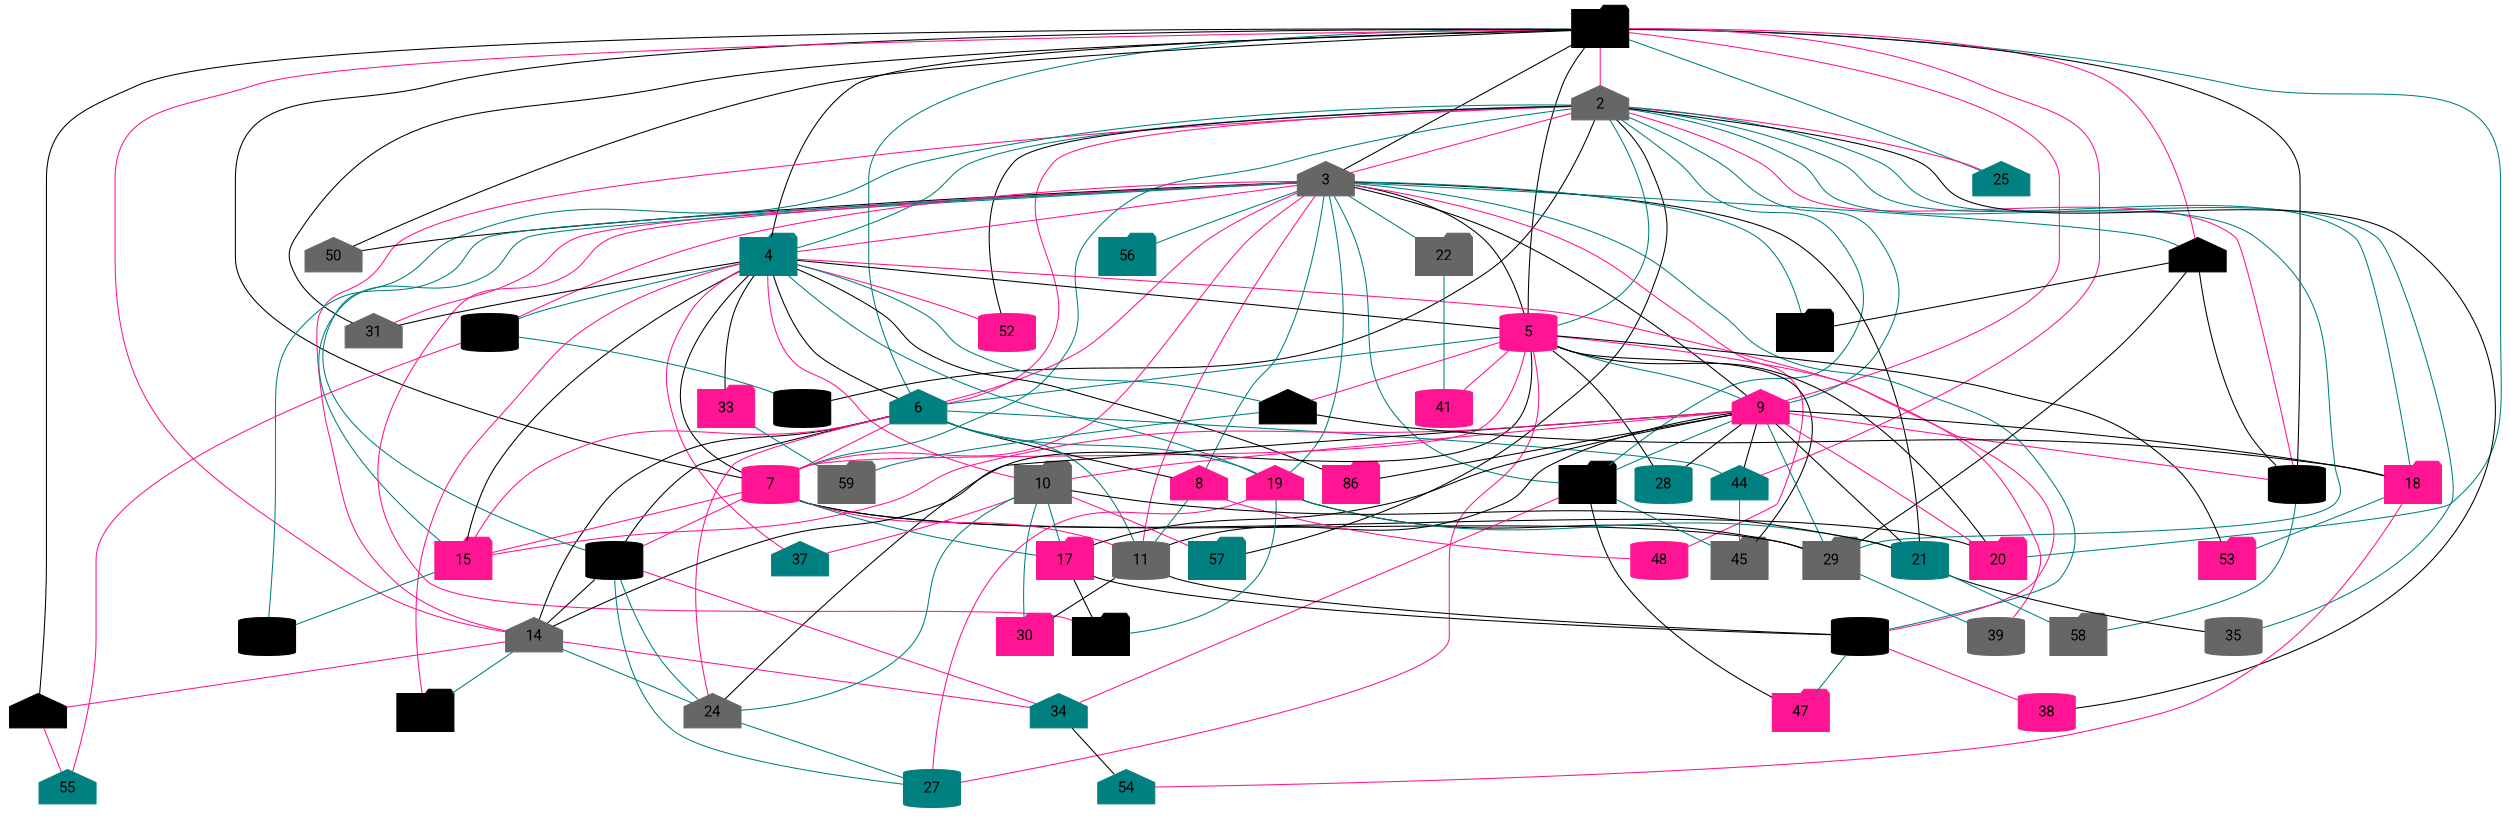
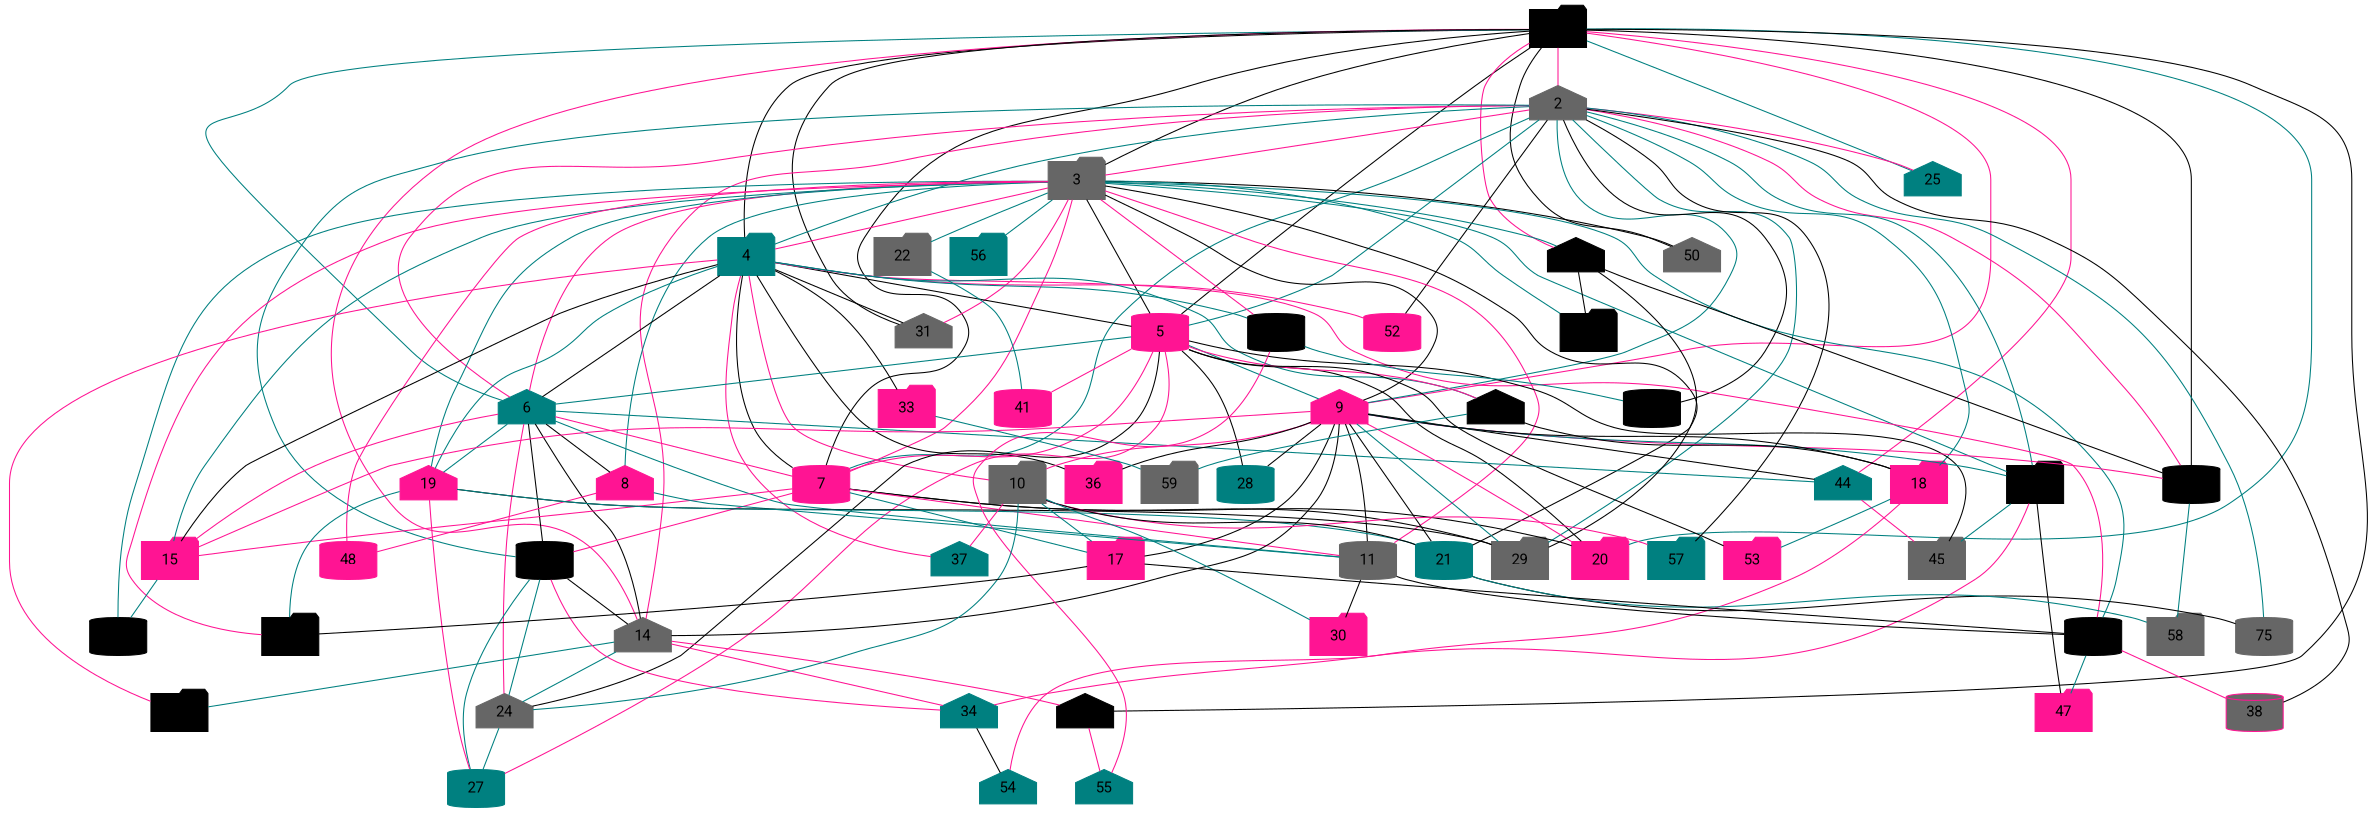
node "3": shape house -> folder
node "86": label "86" -> "36"
node "39": removed
node "35": label "35" -> "75"
node "38": fillcolor deeppink -> gray40
